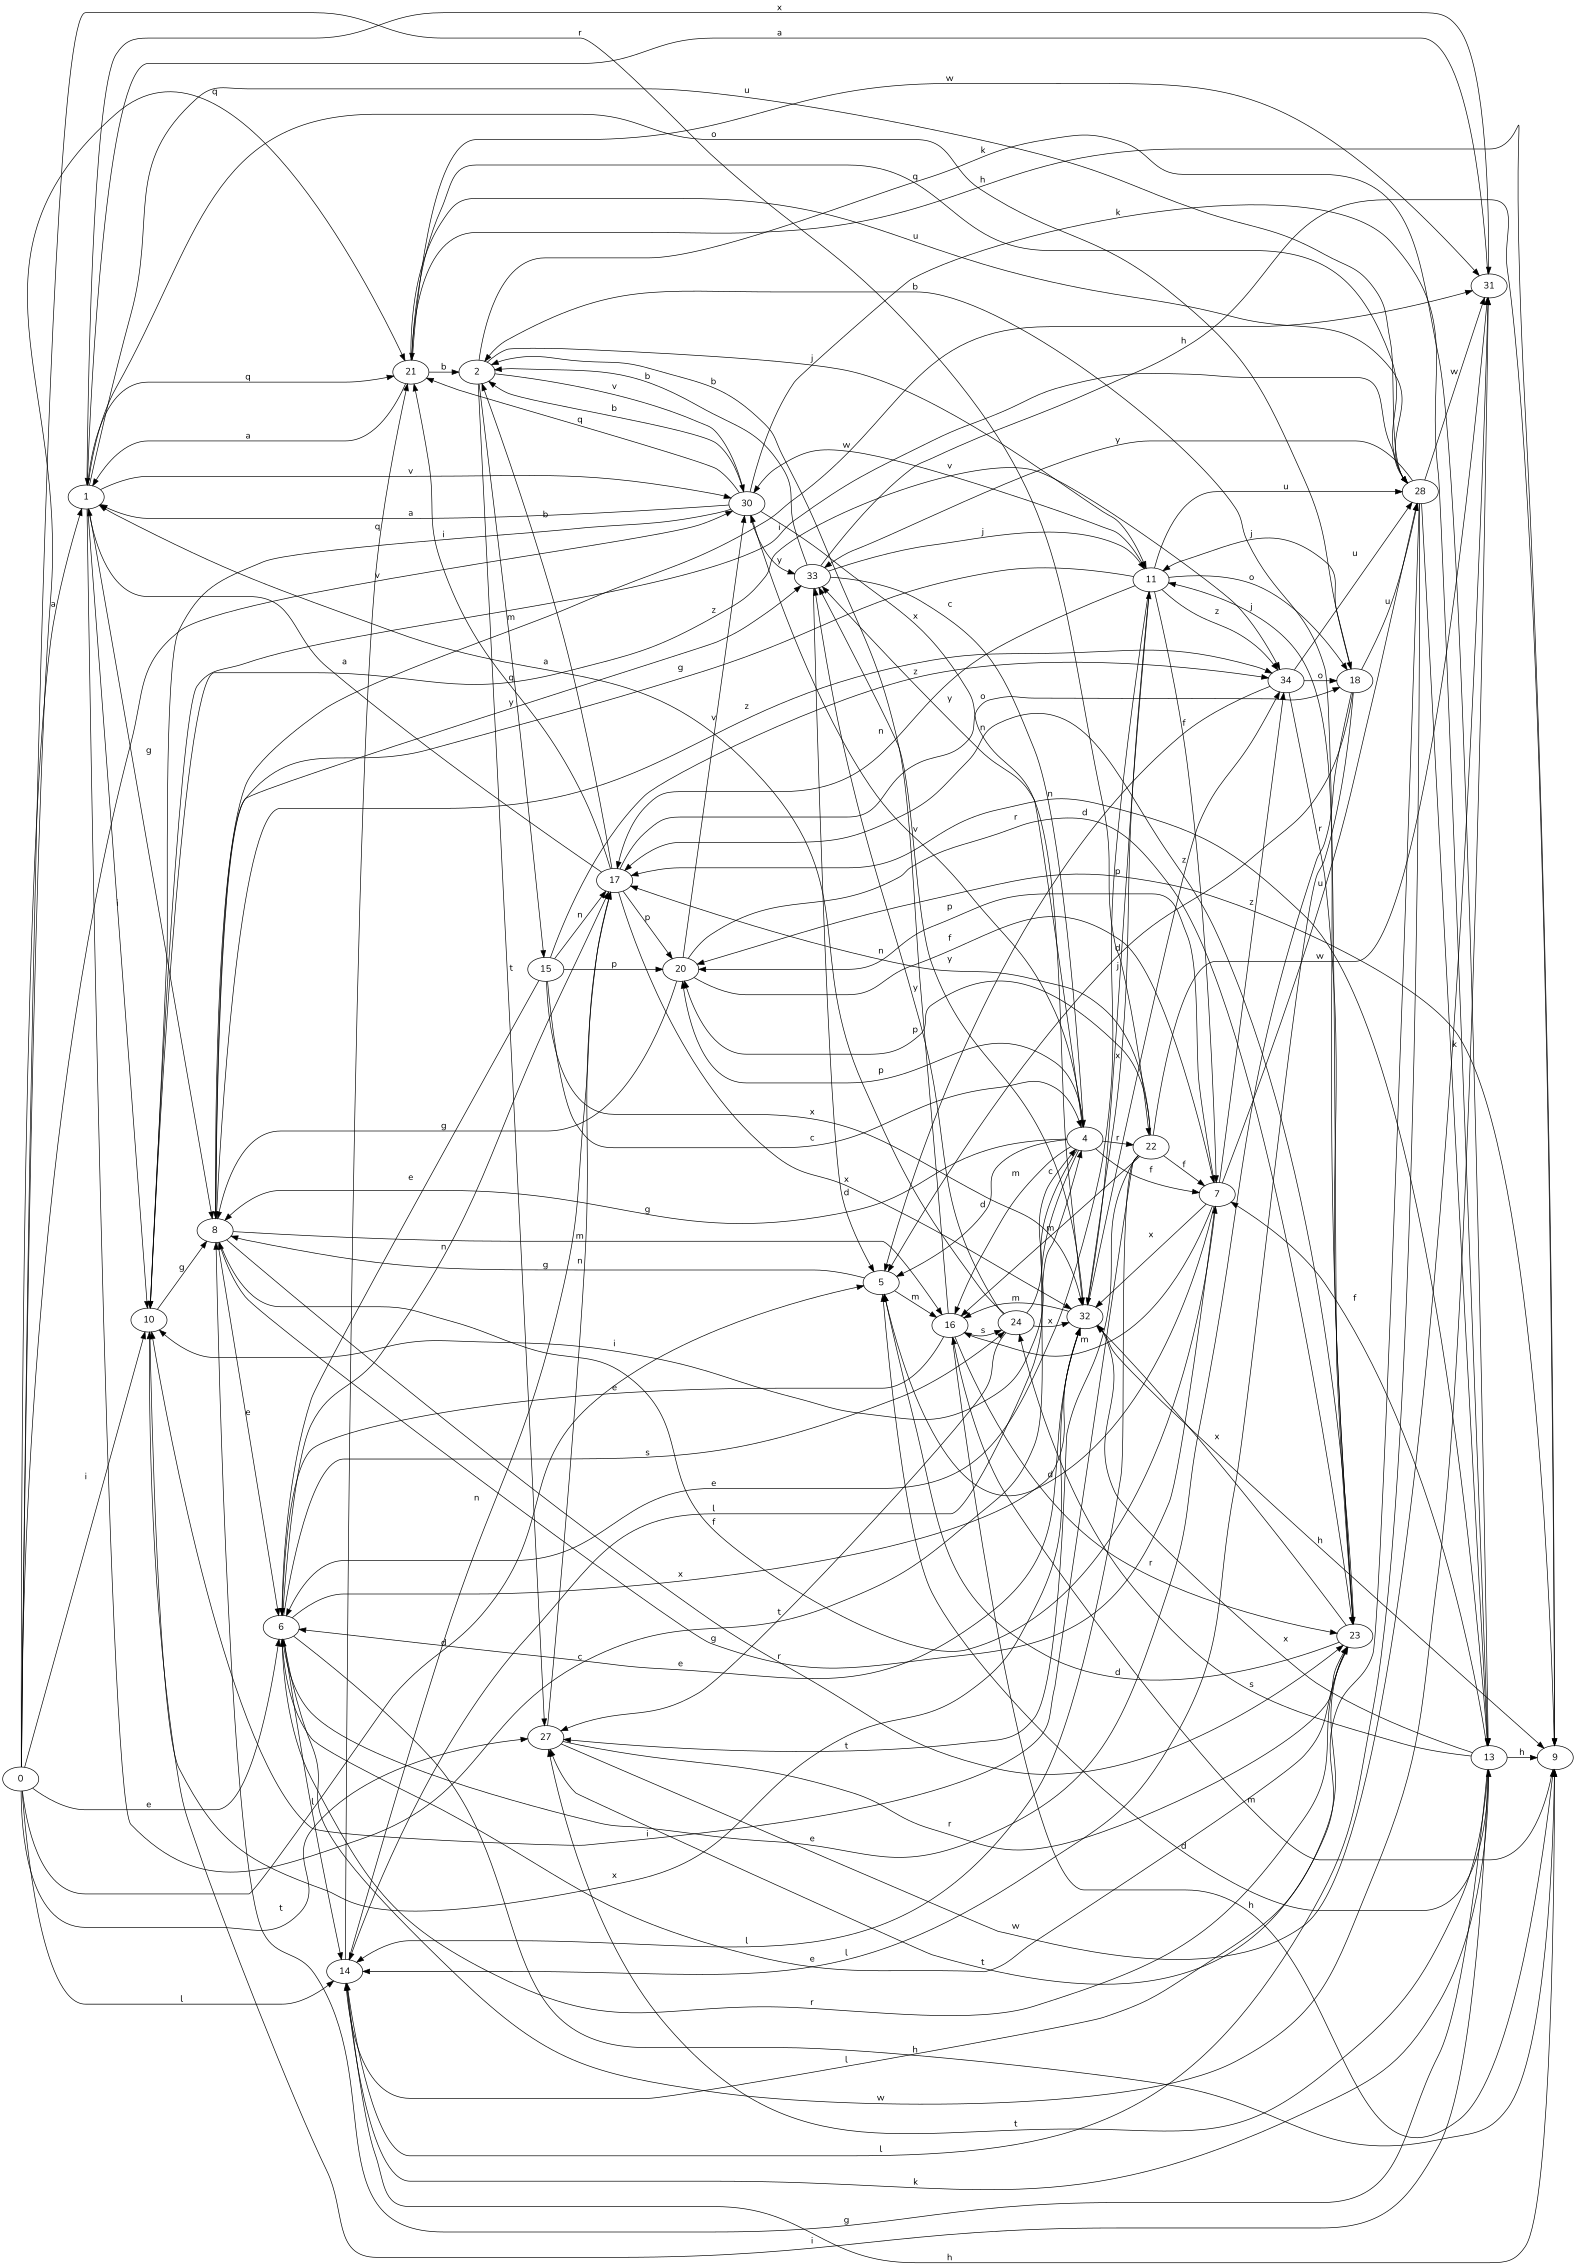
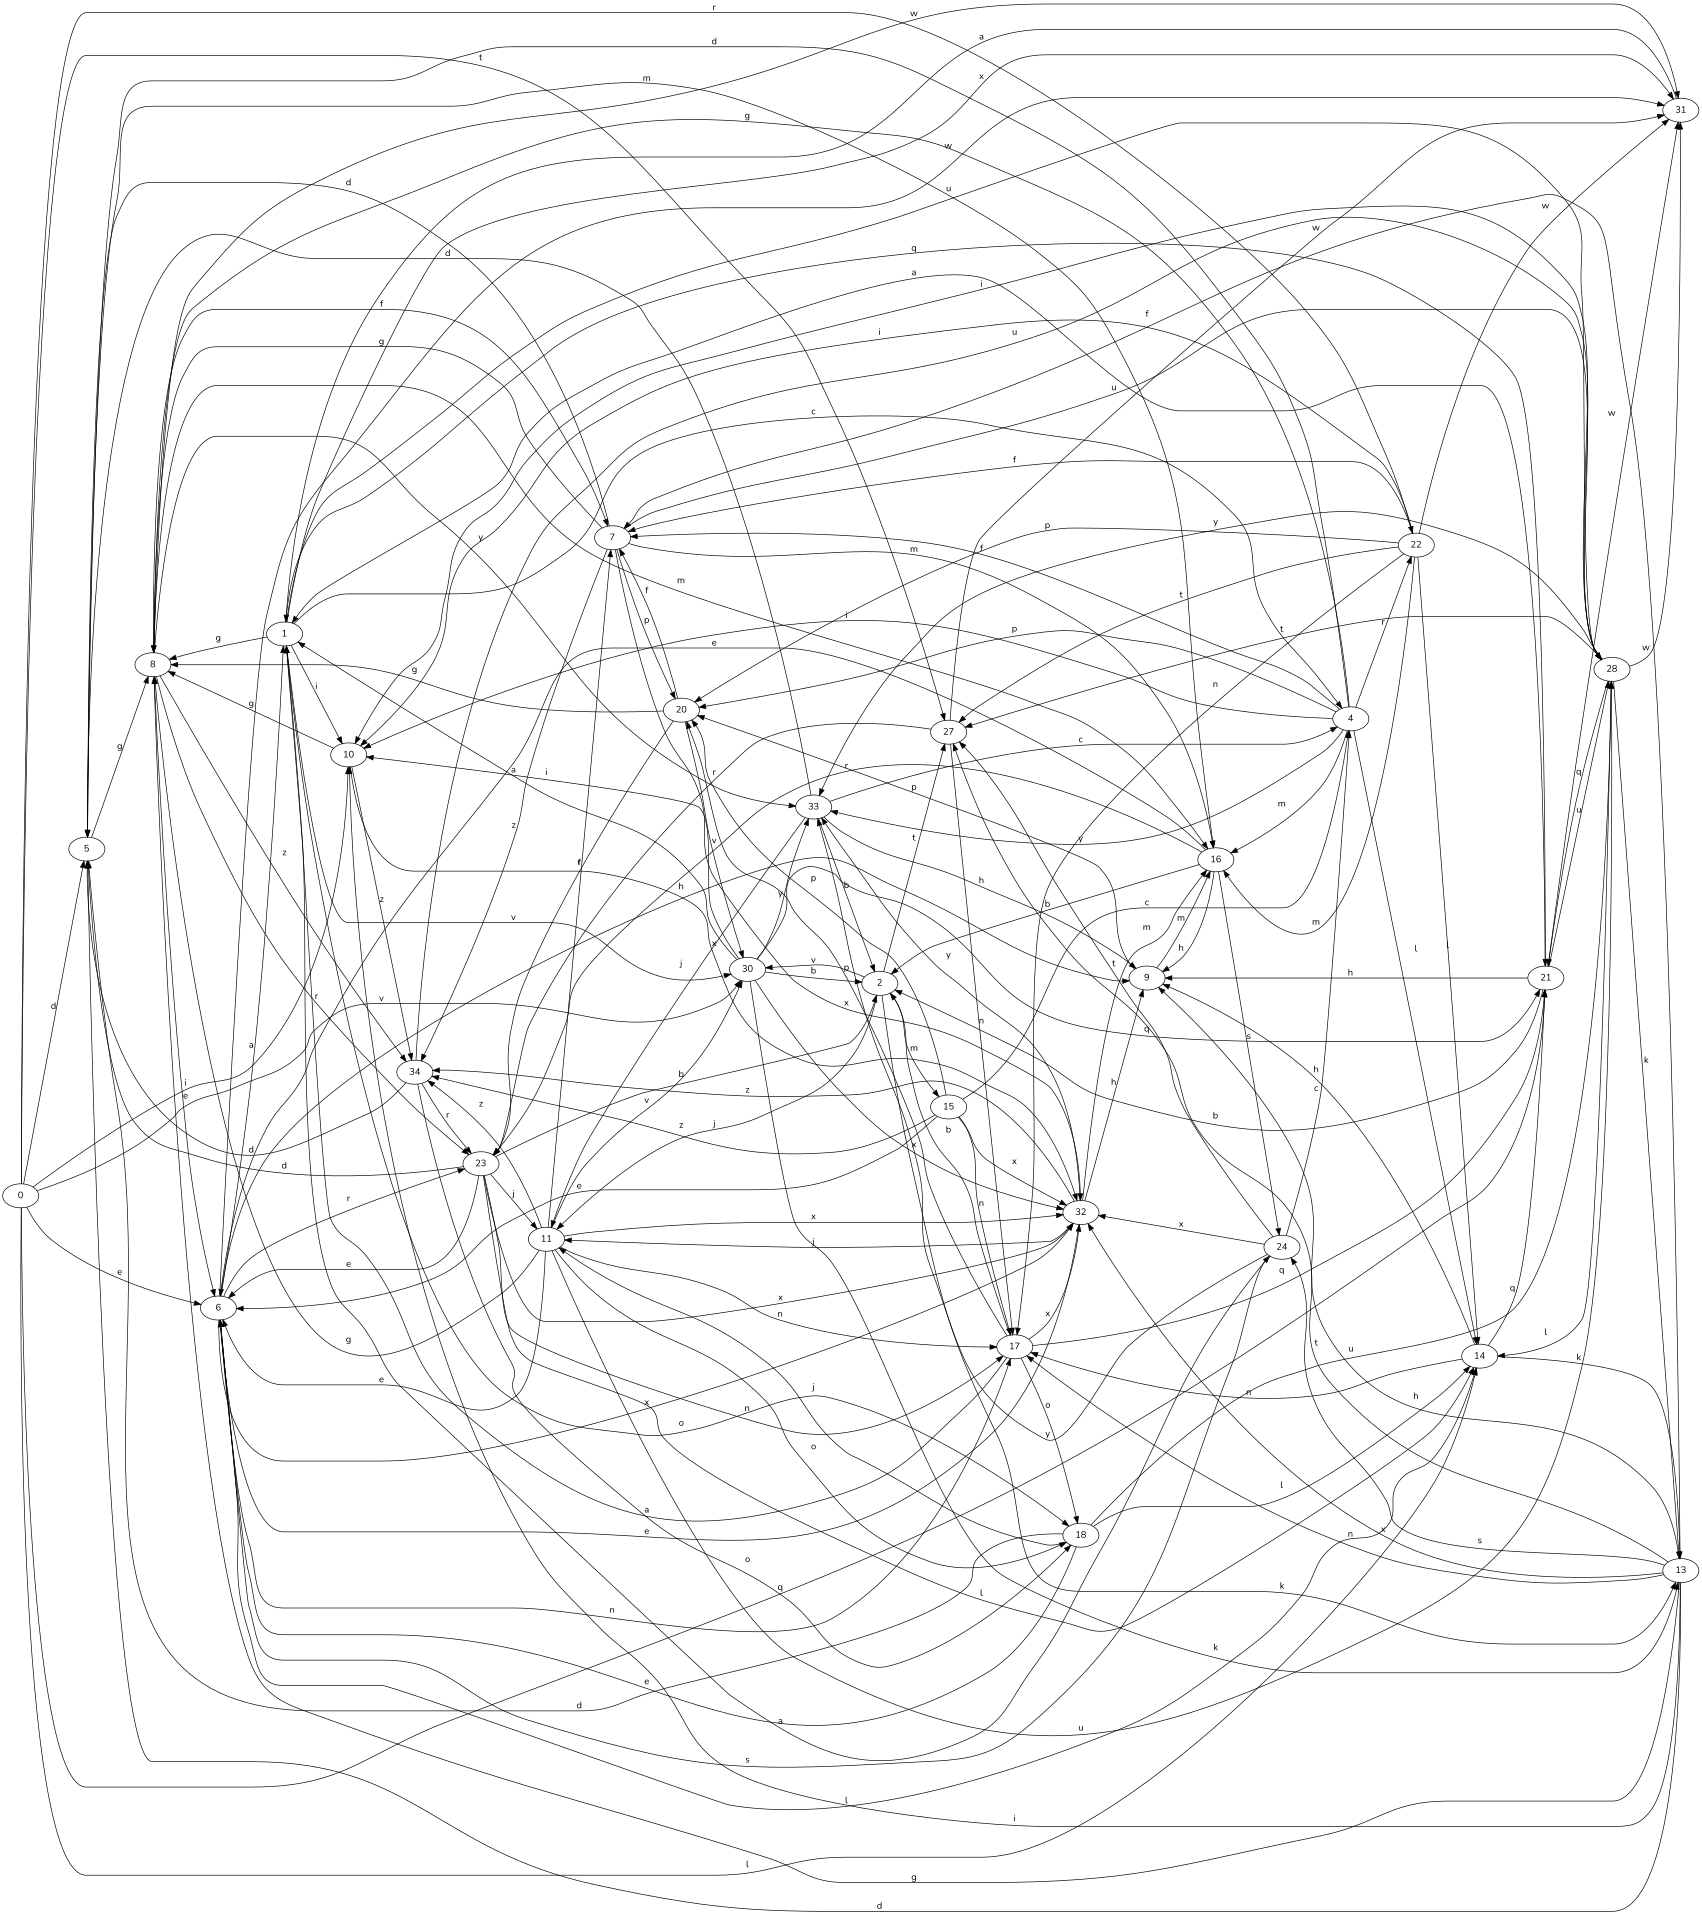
edge "4" -> "30": removed, label "v"
edge "0" -> "1": now "6" -> "1"
